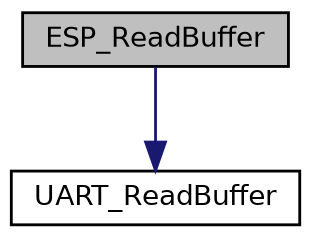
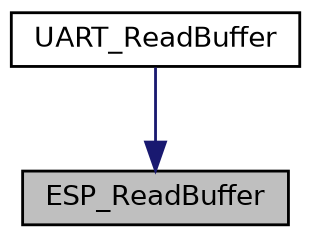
edge "ESP_ReadBuffer" -> "UART_ReadBuffer": reversed
